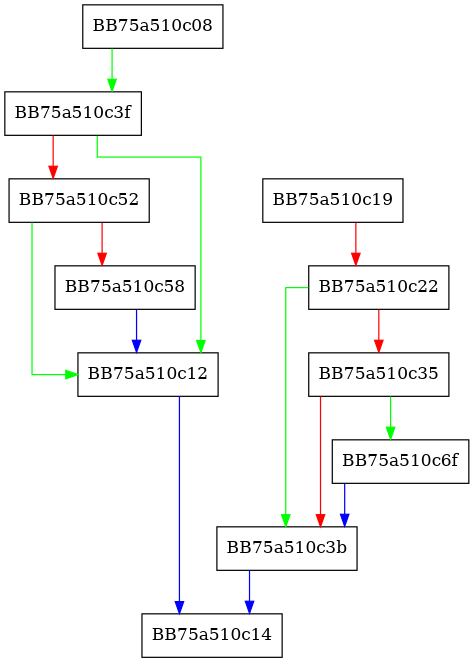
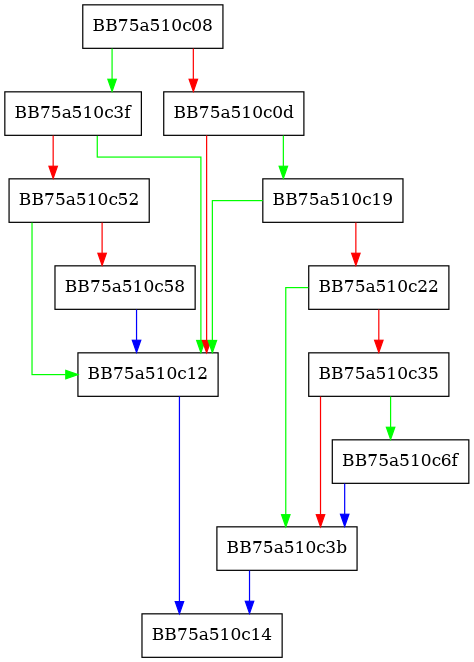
node "BB75a510c0d": added
edge "BB75a510c19" -> "BB75a510c12": added
